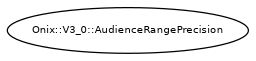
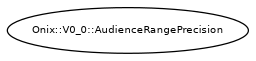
node "Onix::V3_0::AudienceRangePrecision": label "Onix::V3_0::AudienceRangePrecision" -> "Onix::V0_0::AudienceRangePrecision"
